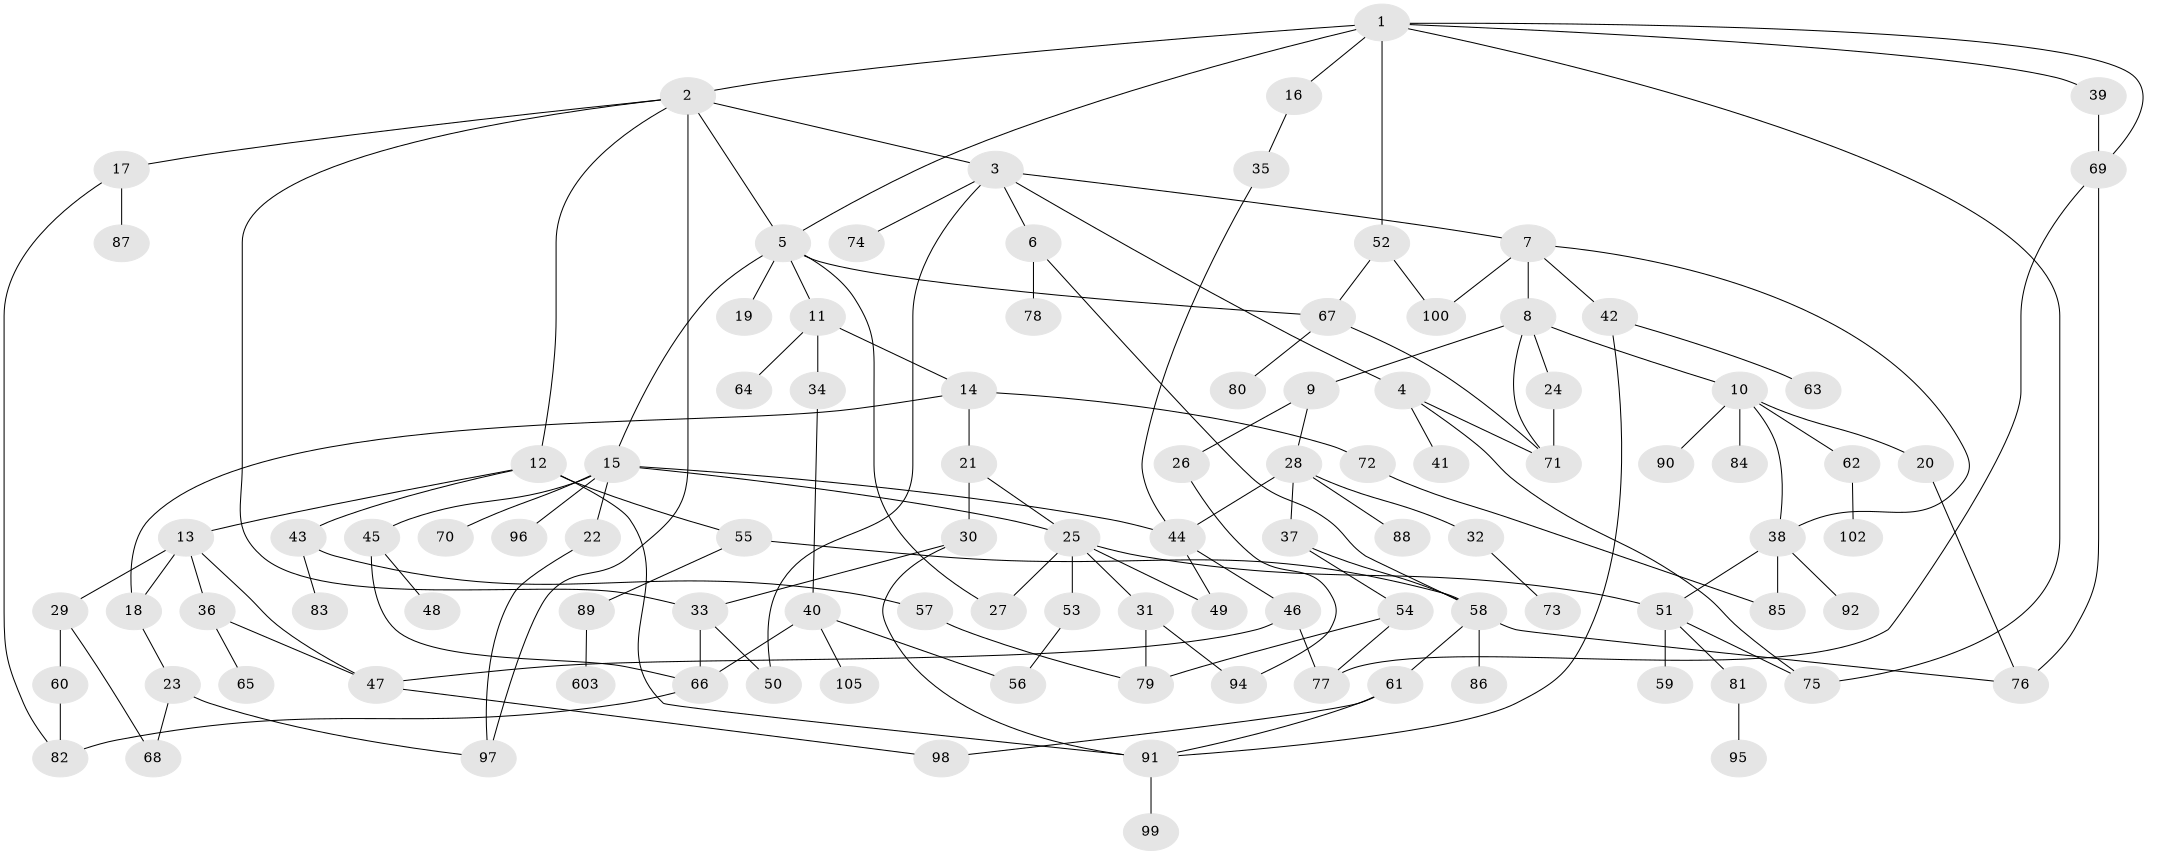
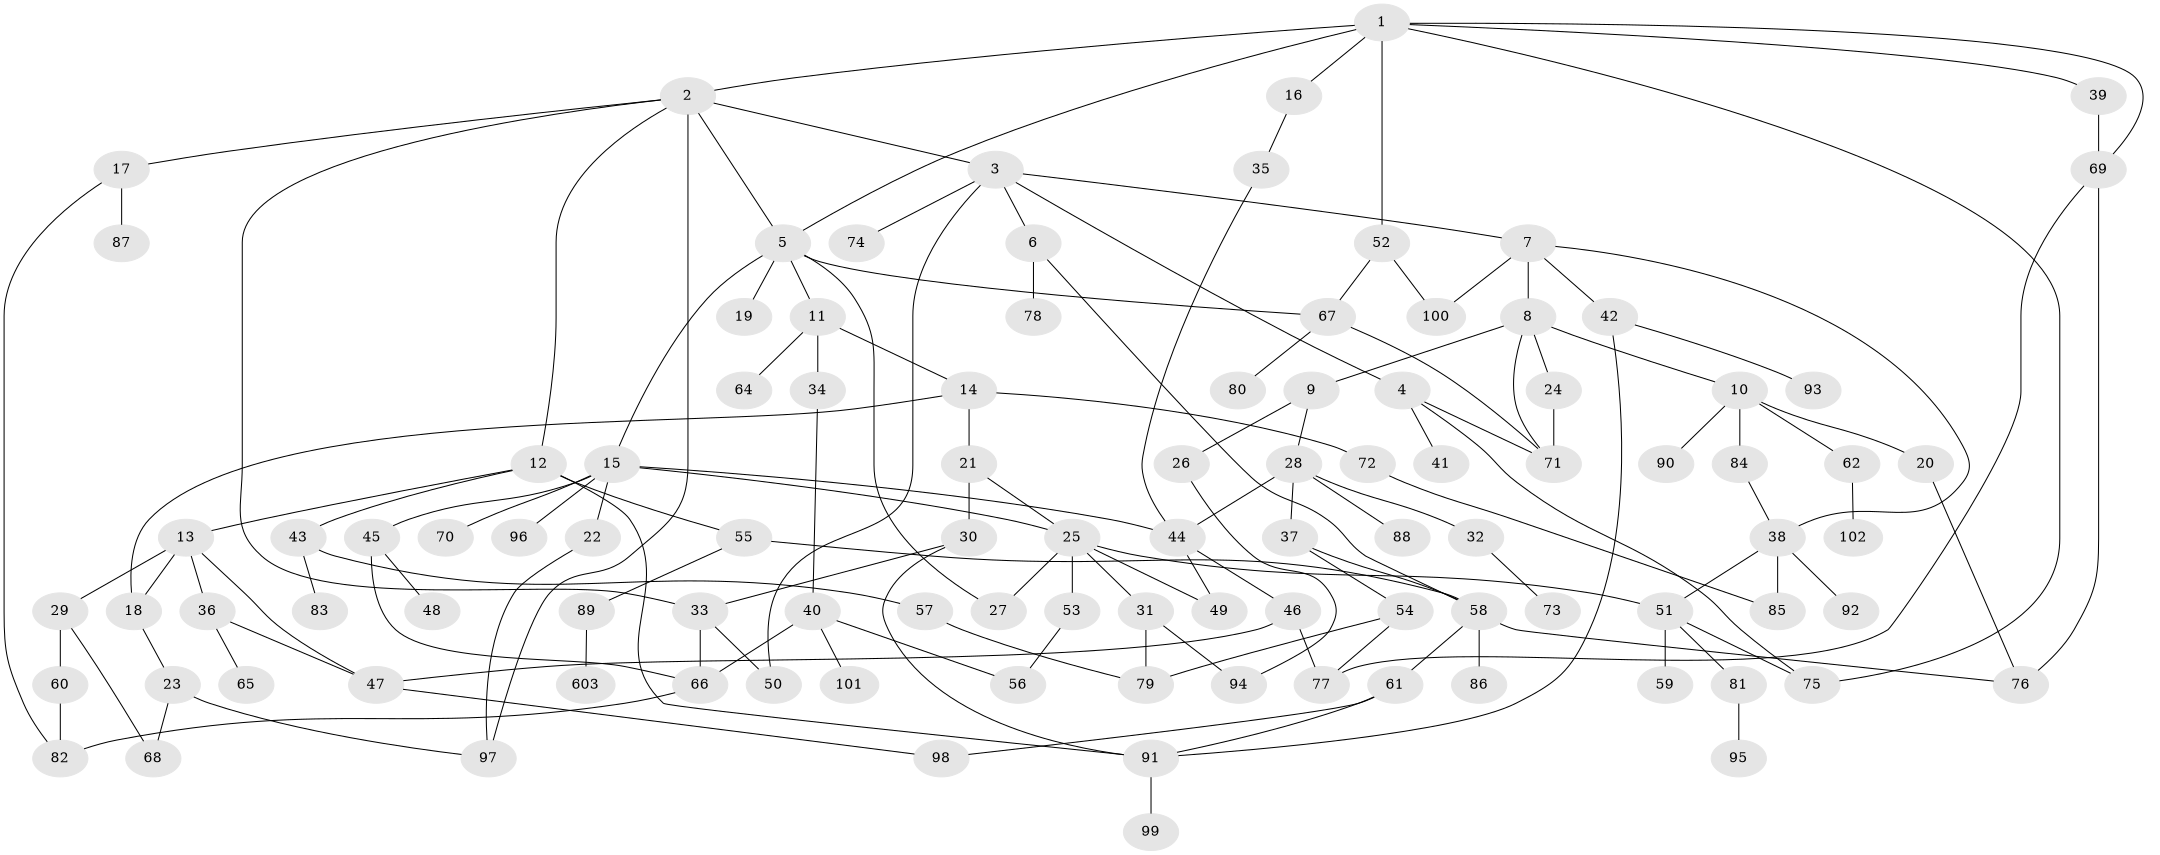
node "63": label "63" -> "93"
edge "10" -- "38": now "84" -- "38"
node "105": label "105" -> "101"
